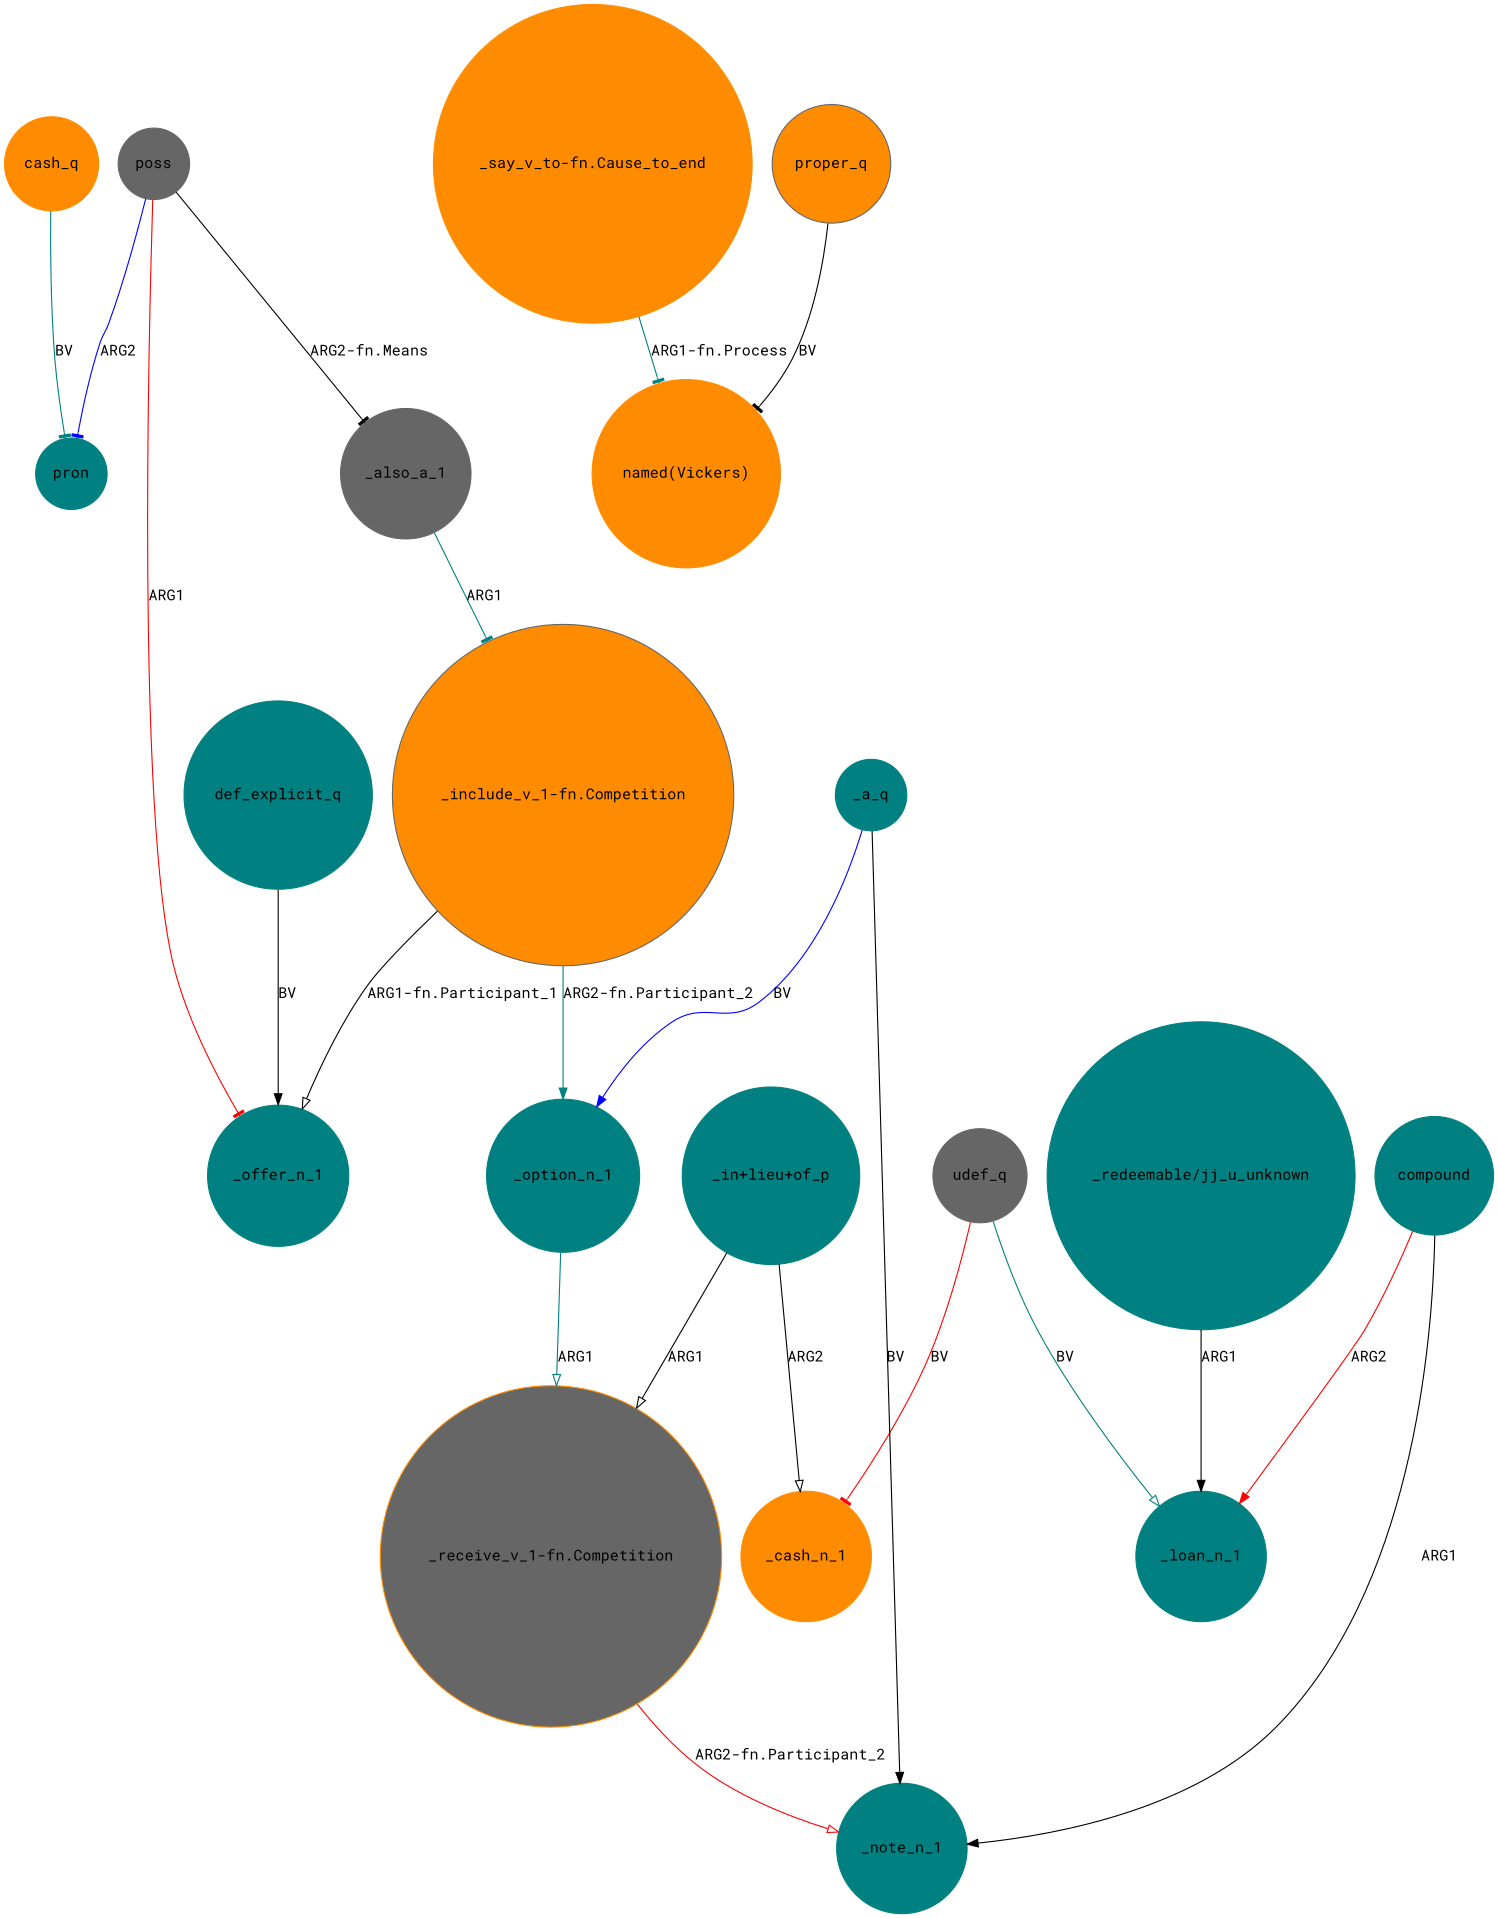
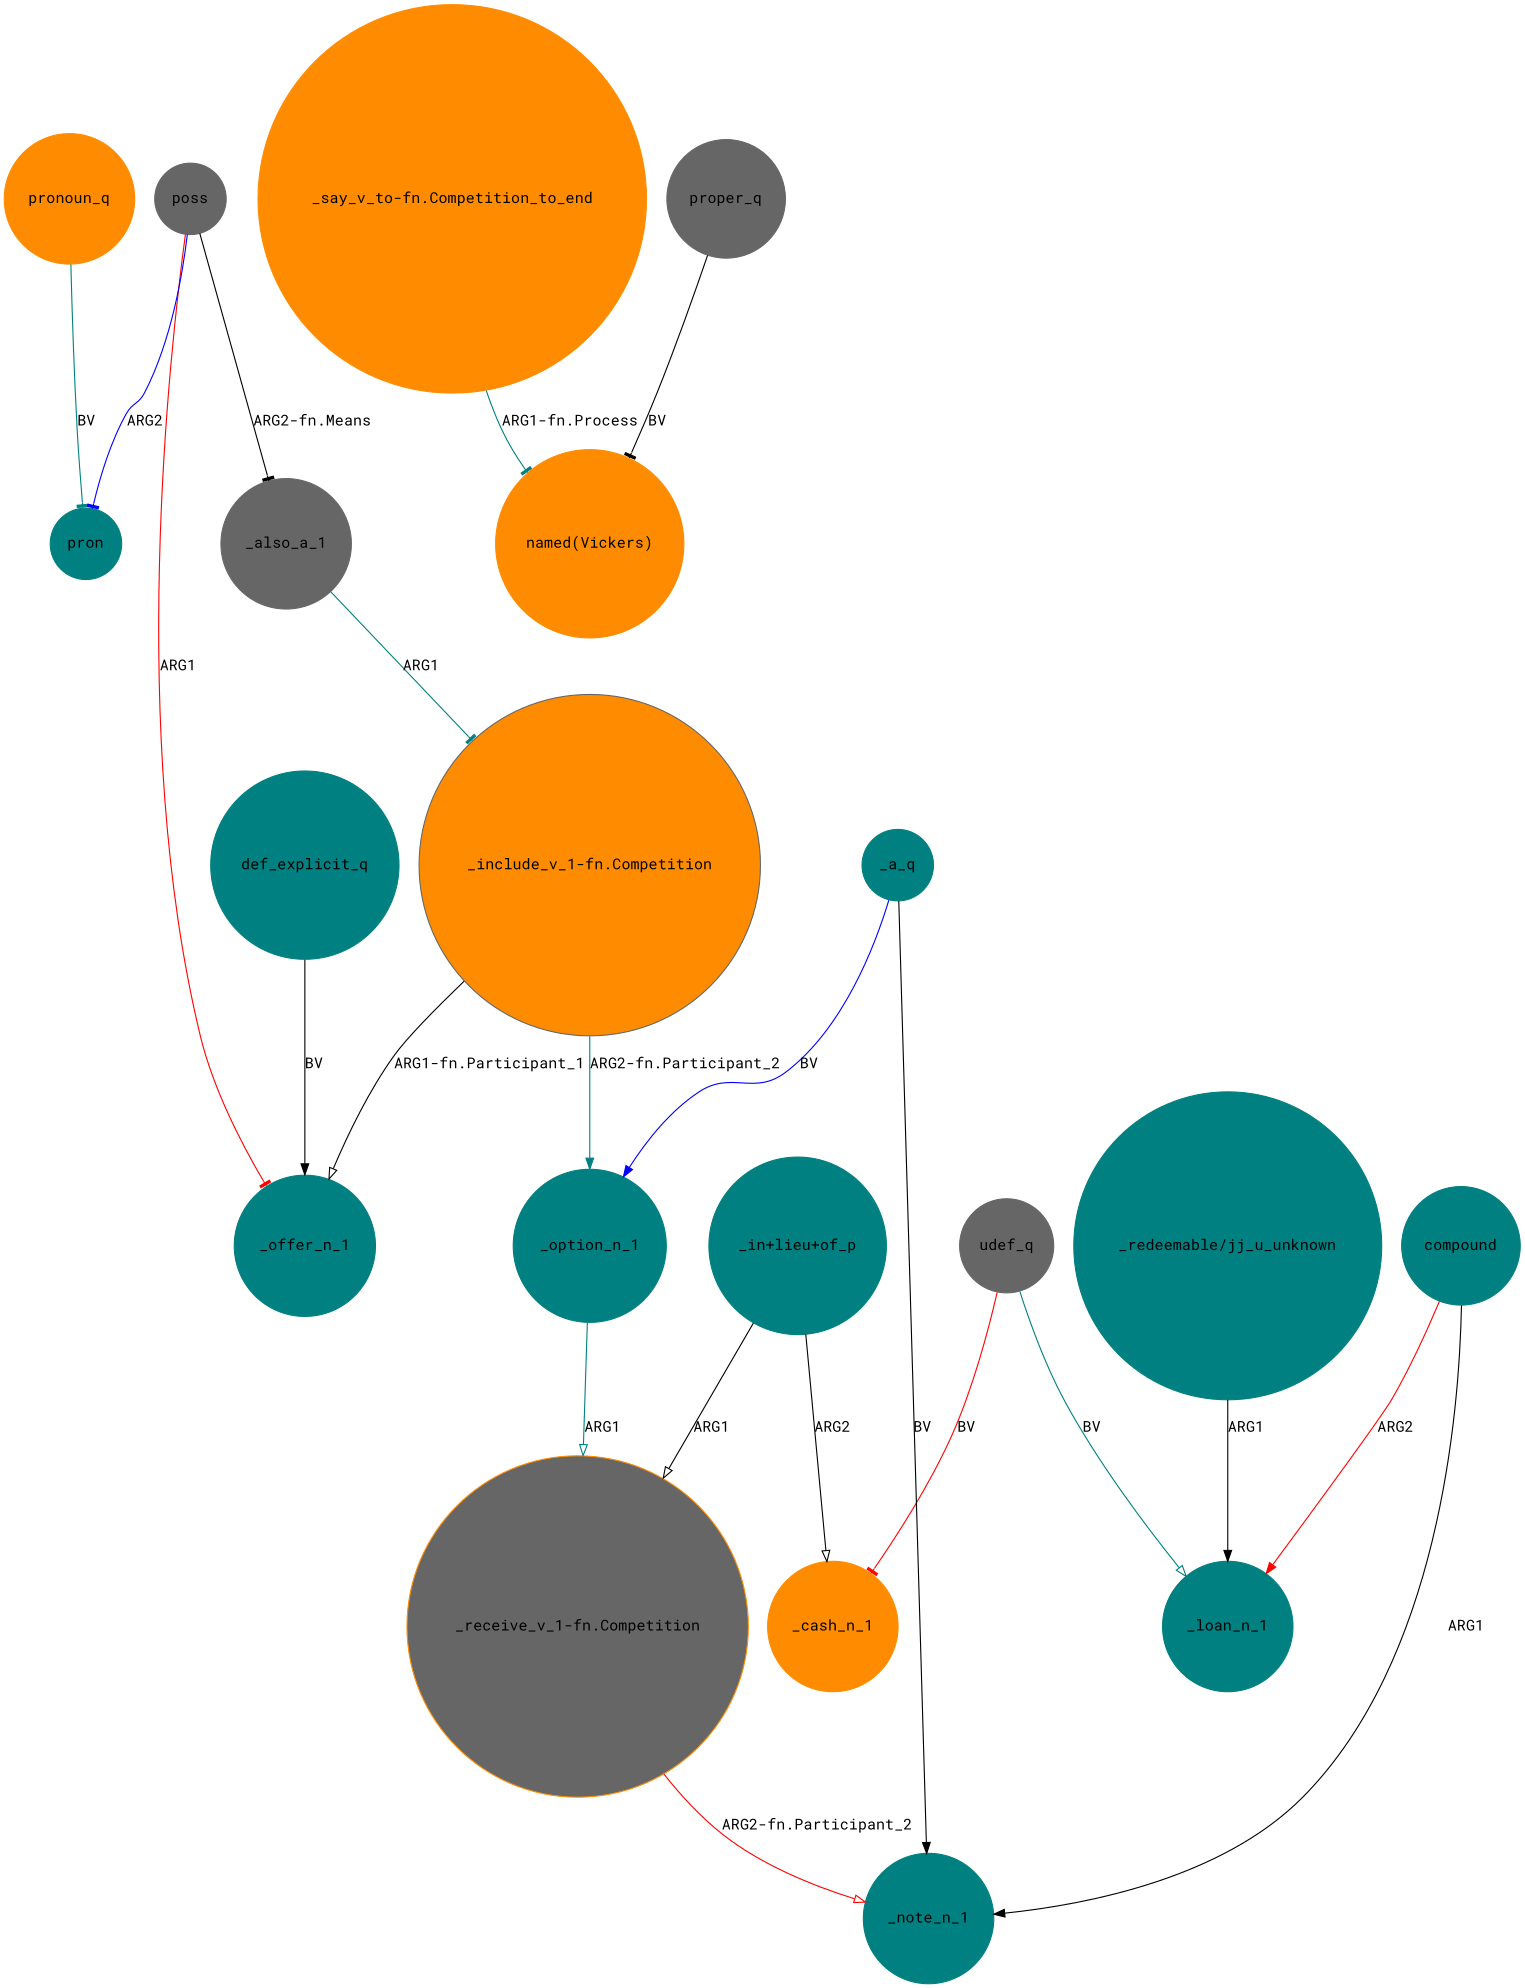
node "cash_q": label "cash_q" -> "pronoun_q"
node "_say_v_to-fn.Cause_to_end": label "_say_v_to-fn.Cause_to_end" -> "_say_v_to-fn.Competition_to_end"
node "proper_q": fillcolor darkorange -> gray40
